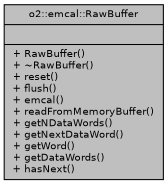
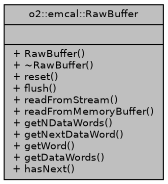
node "o2::emcal::RawBuffer": text "+ emcal()" -> "+ readFromStream()"
